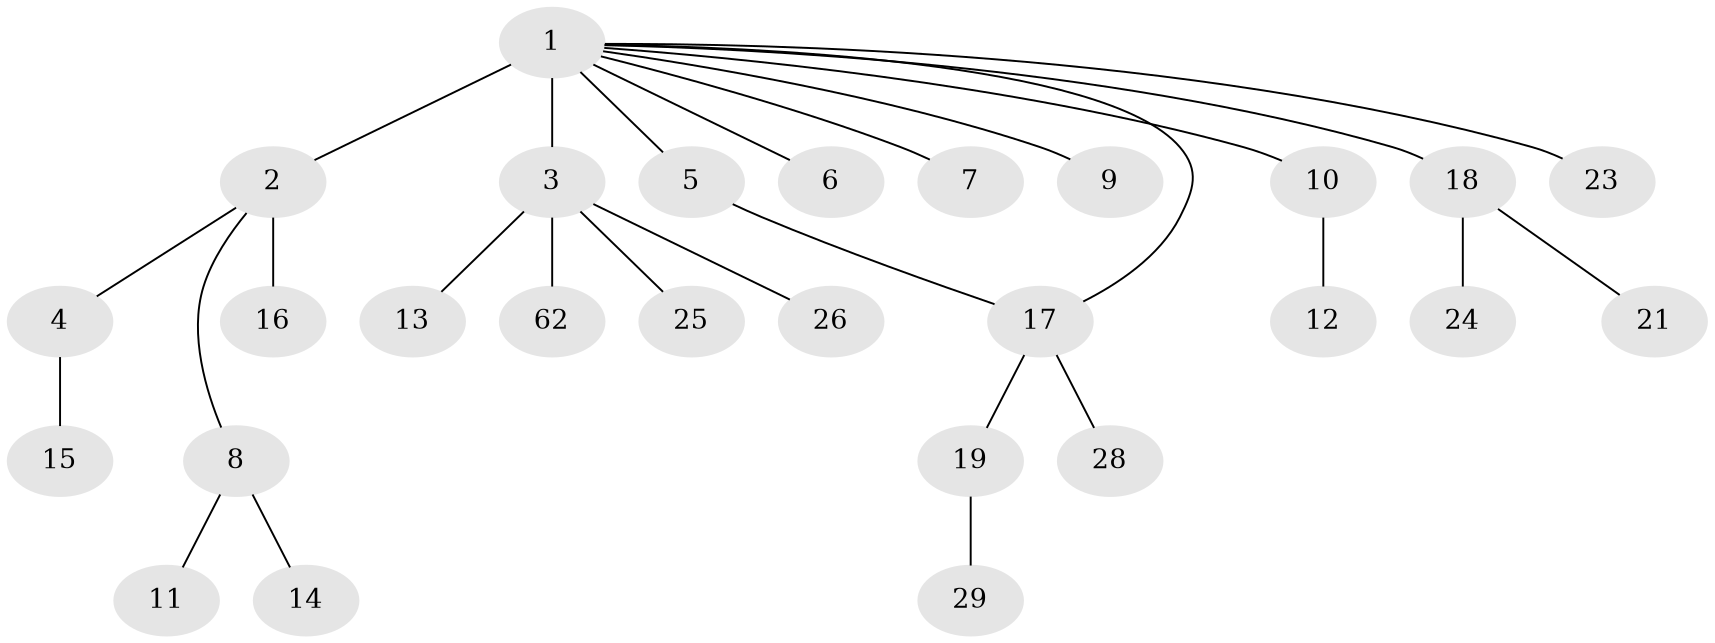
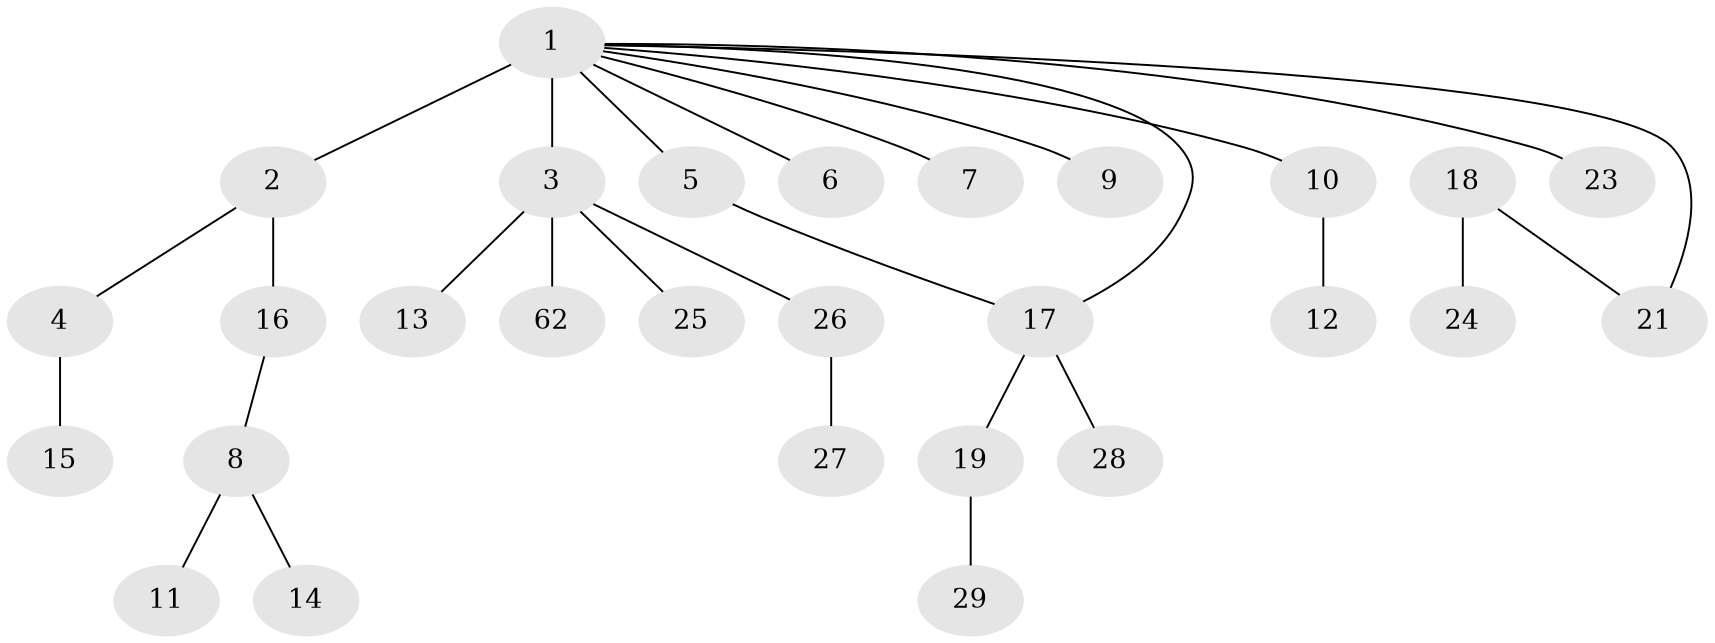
edge "1" -- "18": now "1" -- "21"
edge "2" -- "8": now "16" -- "8"
node "27": added
